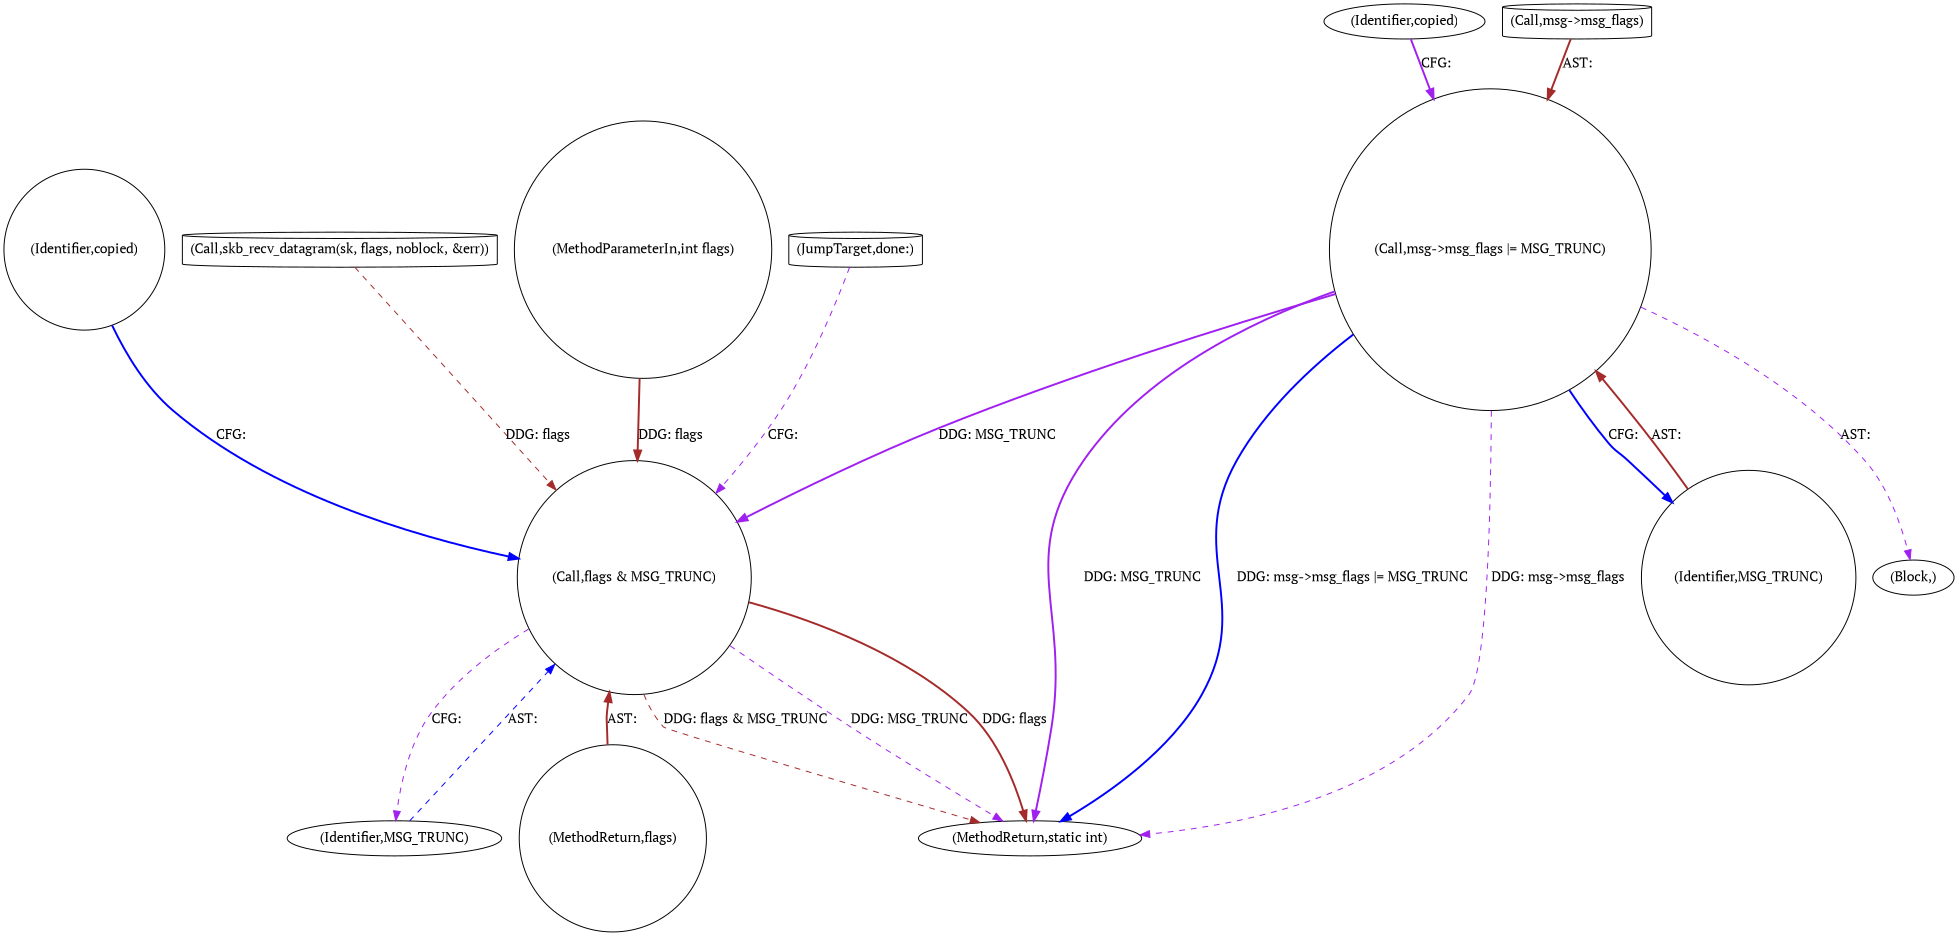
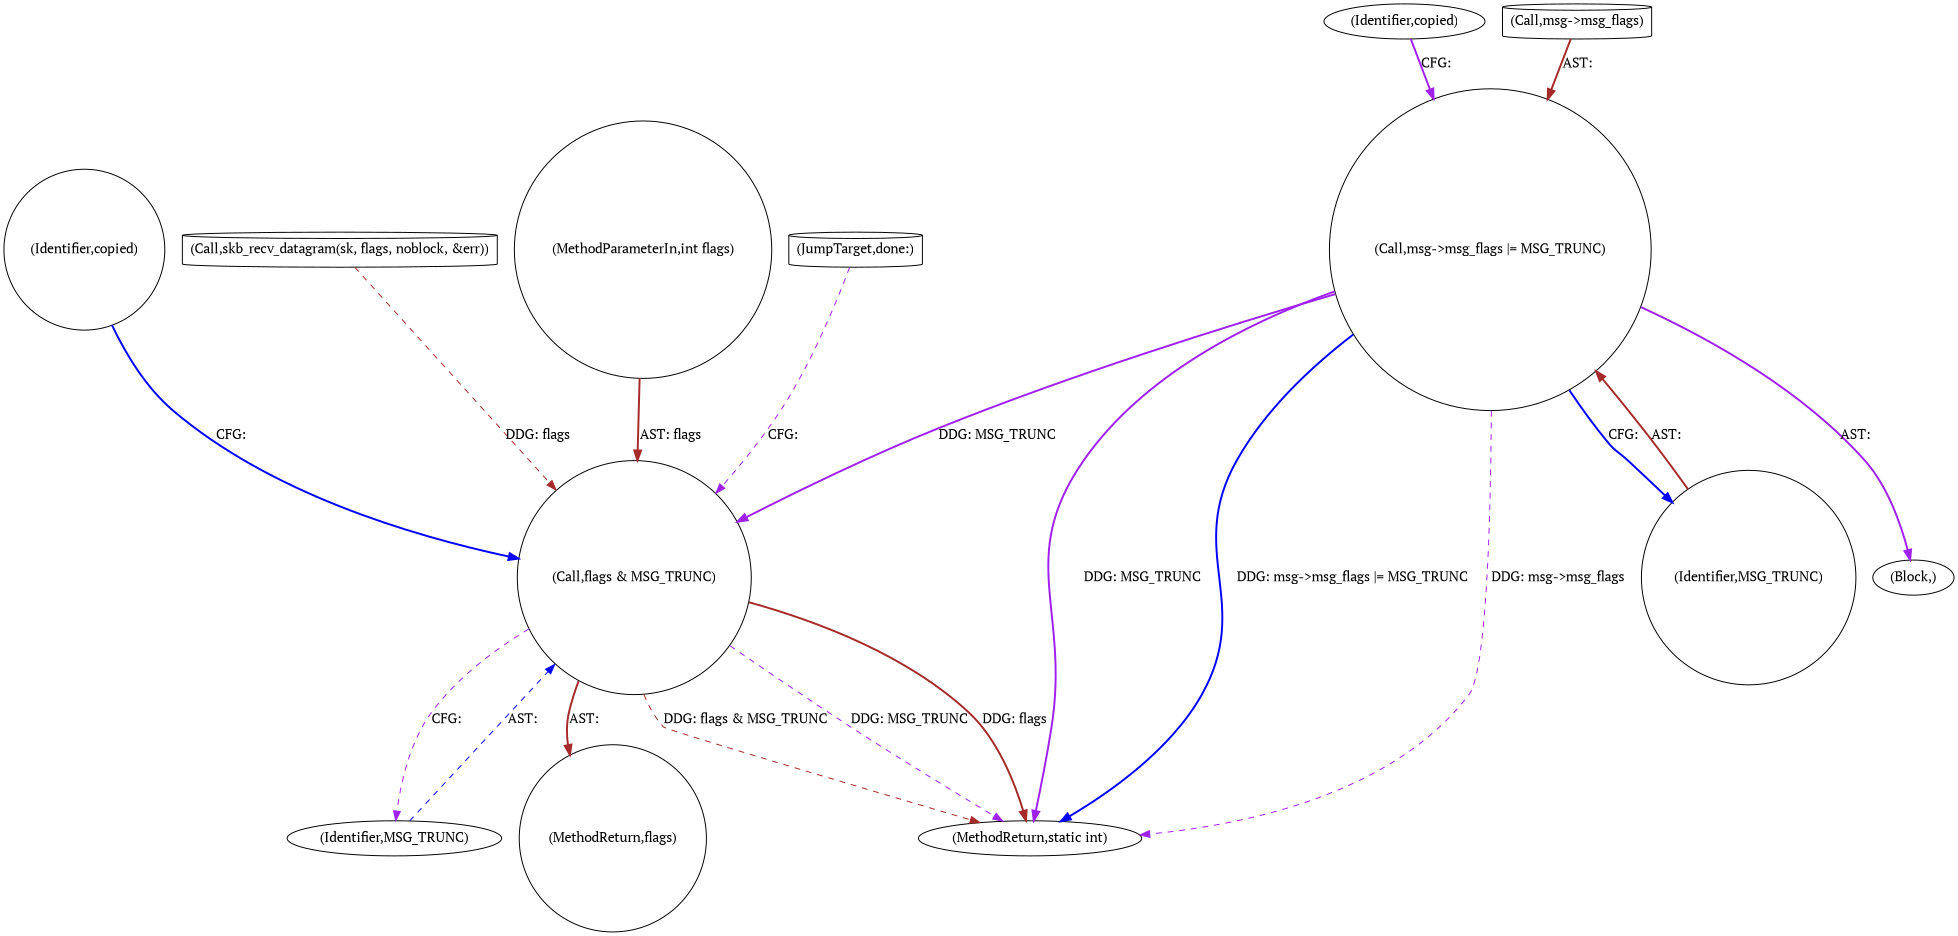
edge "(Call,msg->msg_flags |= MSG_TRUNC)" -> "(Block,)": style dashed -> bold
edge "(MethodParameterIn,int flags)" -> "(Call,flags & MSG_TRUNC)": label "DDG: flags" -> "AST: flags"
edge "(MethodReturn,flags)" -> "(Call,flags & MSG_TRUNC)": reversed
